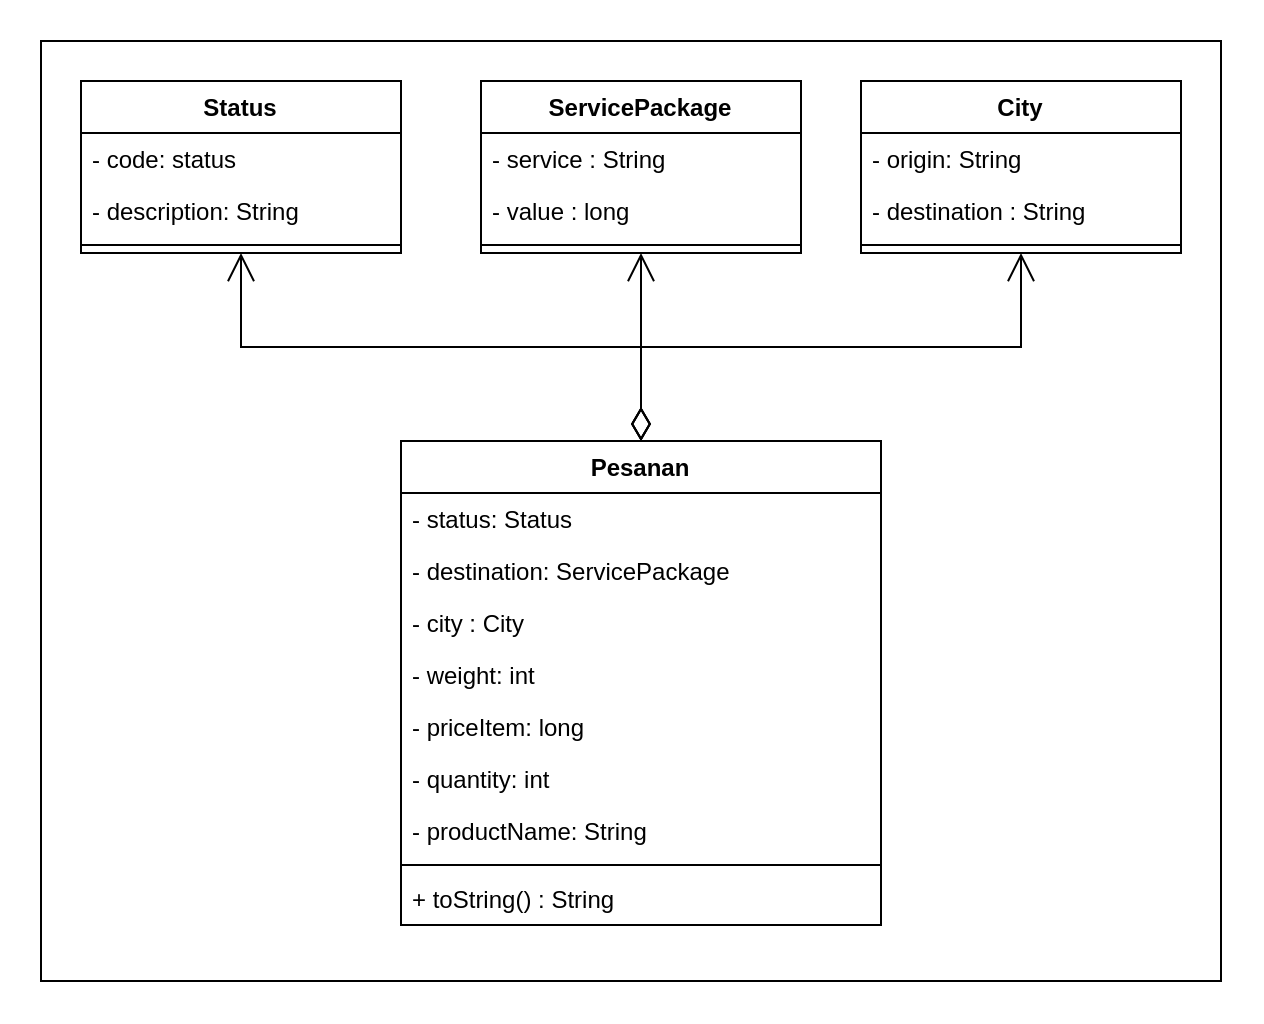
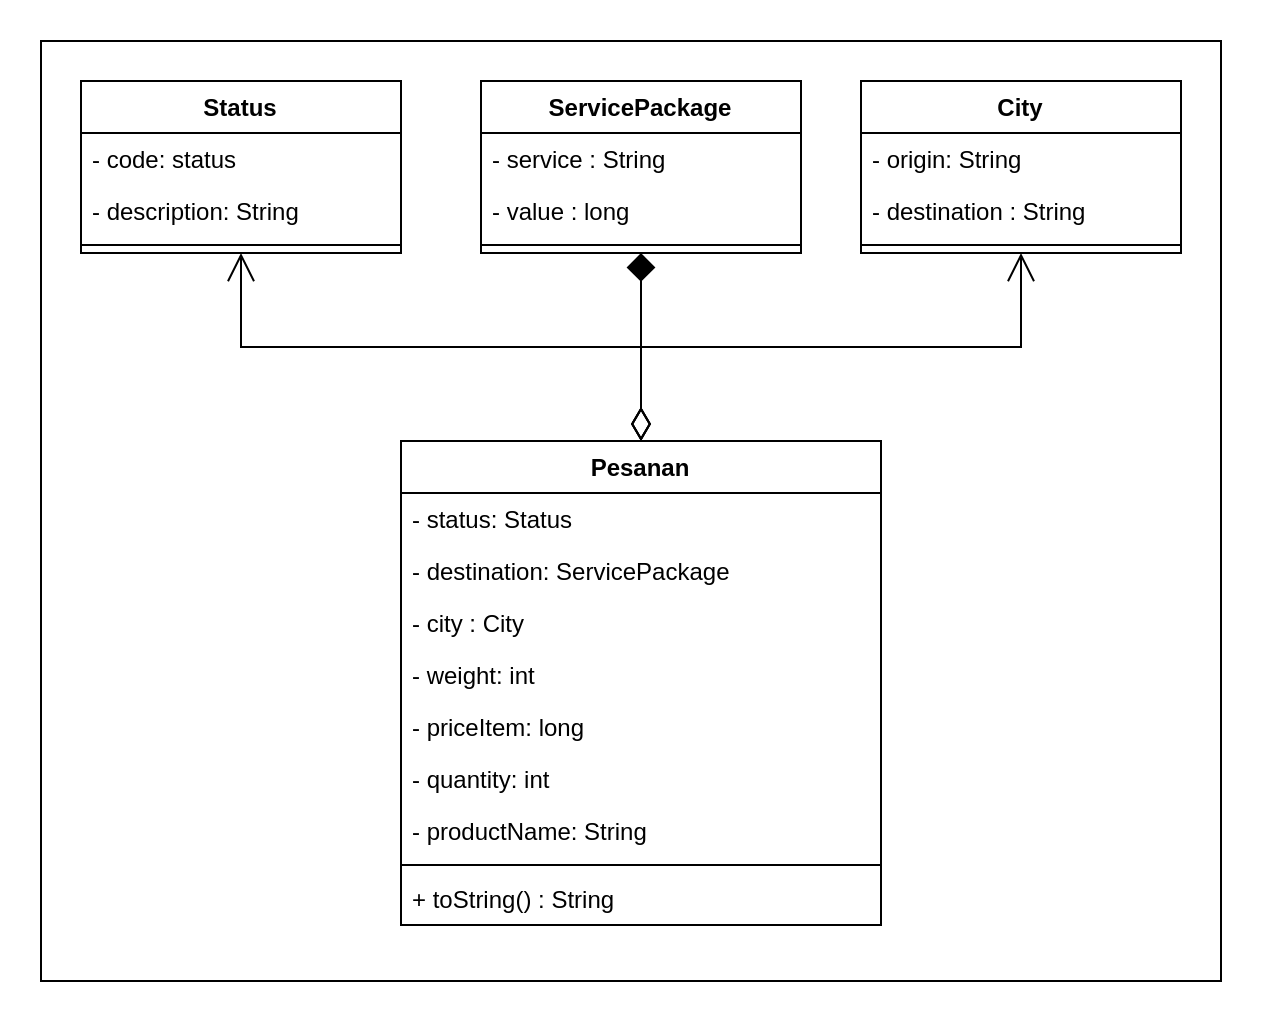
edge "ServicePackage" -- "Pesanan": arrowhead open -> diamond
